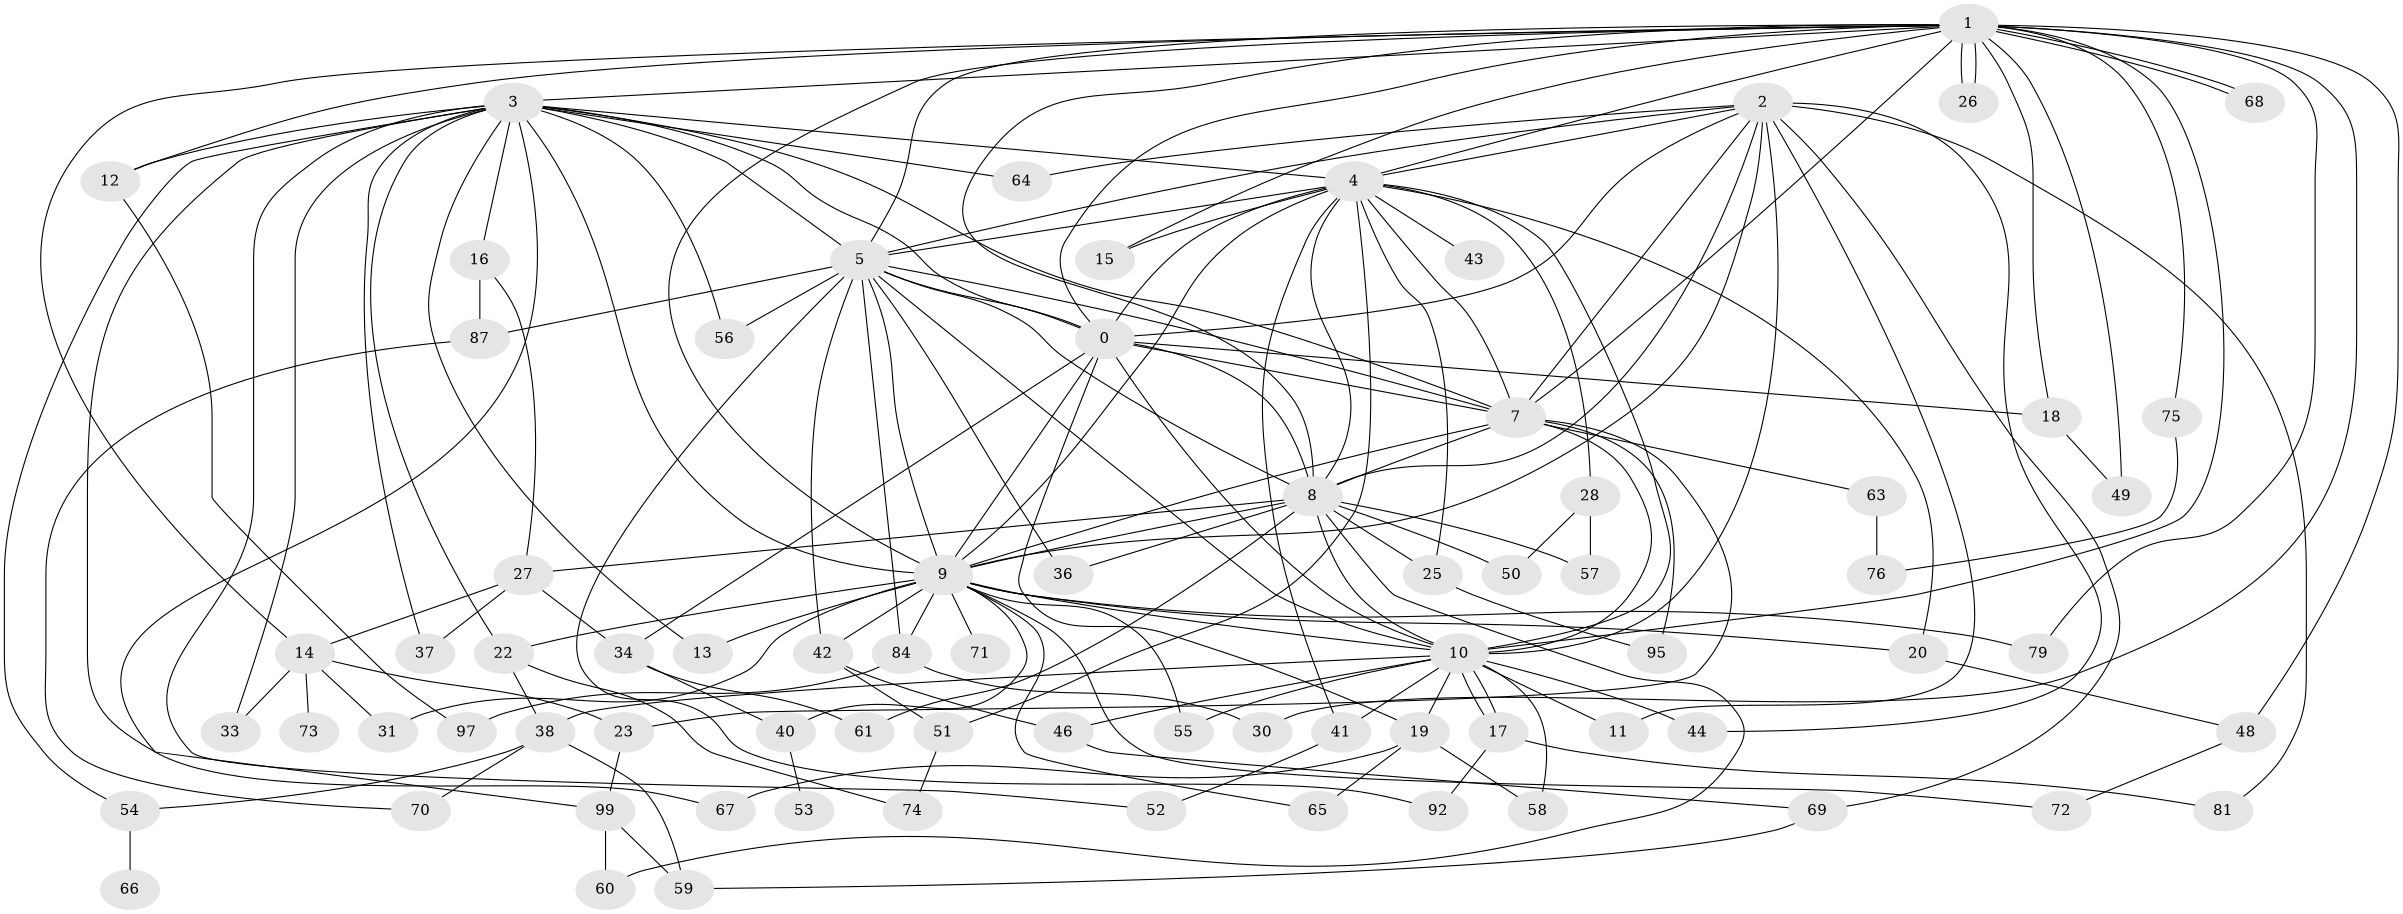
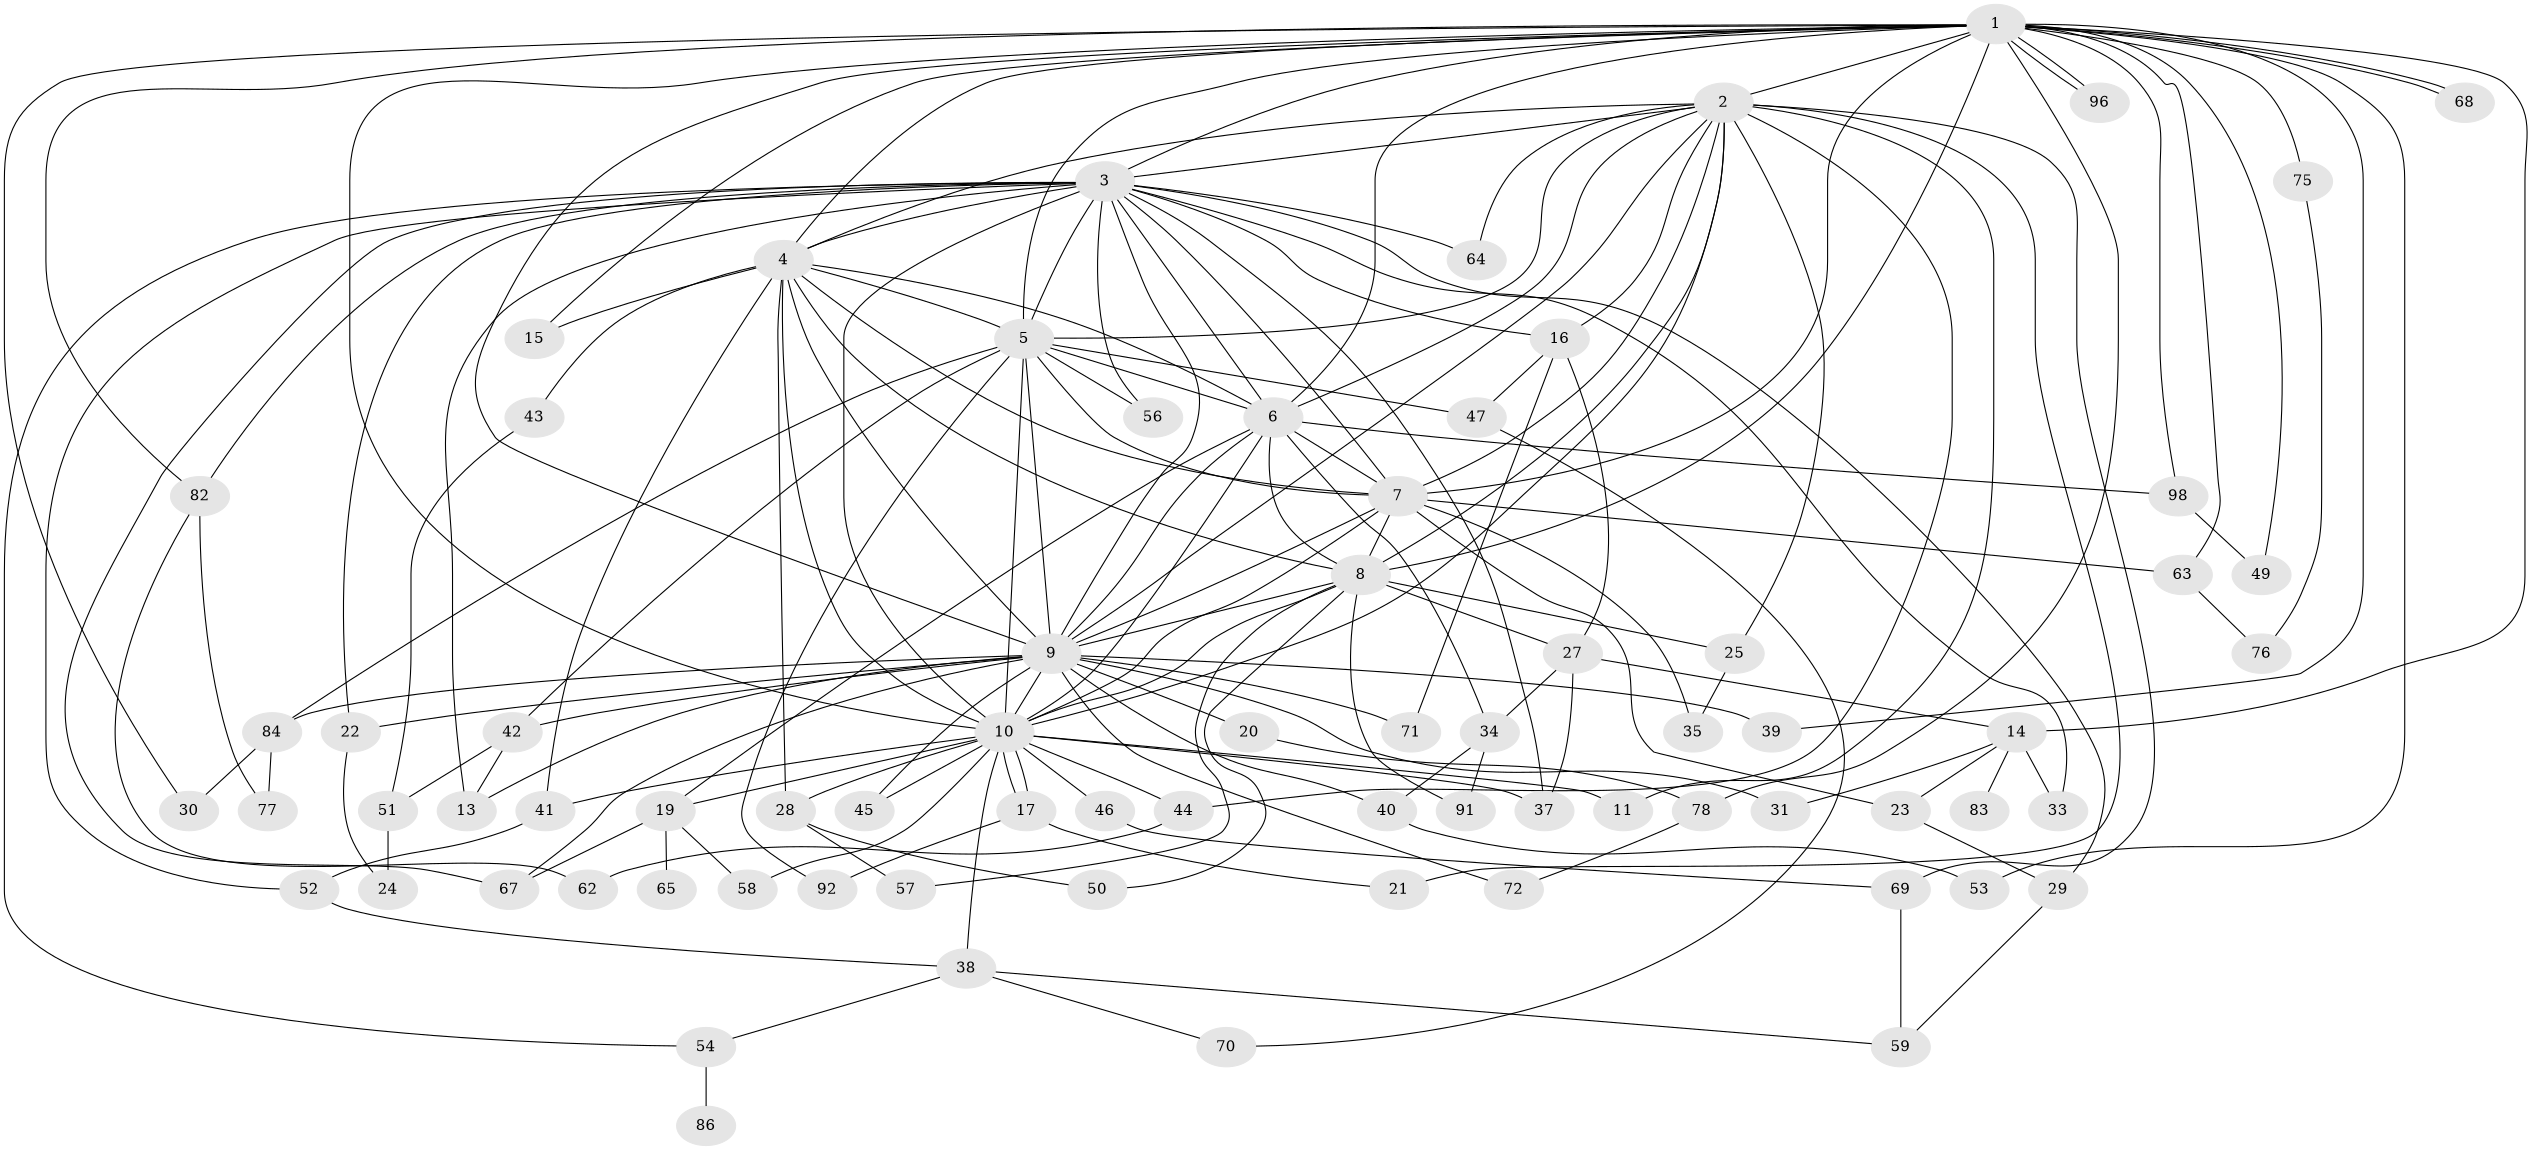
edge "1" -- "2": added
node "26": label "26" -> "96"
edge "2" -- "3": added
node "12": label "12" -> "82"
edge "2" -- "16": added
edge "1" -- "63": added
edge "4" -- "20": removed
node "87": label "87" -> "47"
node "0": label "0" -> "6"
edge "4" -- "25": now "2" -- "25"
edge "5" -- "8": removed
node "18": label "18" -> "98"
edge "3" -- "10": added
edge "1" -- "53": added
edge "16" -- "71": added
edge "4" -- "51": now "43" -- "51"
node "36": removed
node "95": label "95" -> "35"
node "79": label "79" -> "39"
edge "22" -- "38": now "52" -- "38"
edge "42" -- "46": now "42" -- "13"
node "73": label "73" -> "83"
node "97": label "97" -> "77"
node "61": label "61" -> "91"
node "55": label "55" -> "45"
node "48": label "48" -> "78"
edge "9" -- "65": now "9" -- "67"
edge "10" -- "37": added
edge "10" -- "28": added
node "99": label "99" -> "29"
node "74": label "74" -> "24"
node "81": label "81" -> "21"
node "66": label "66" -> "86"
node "62": added
node "60": removed
